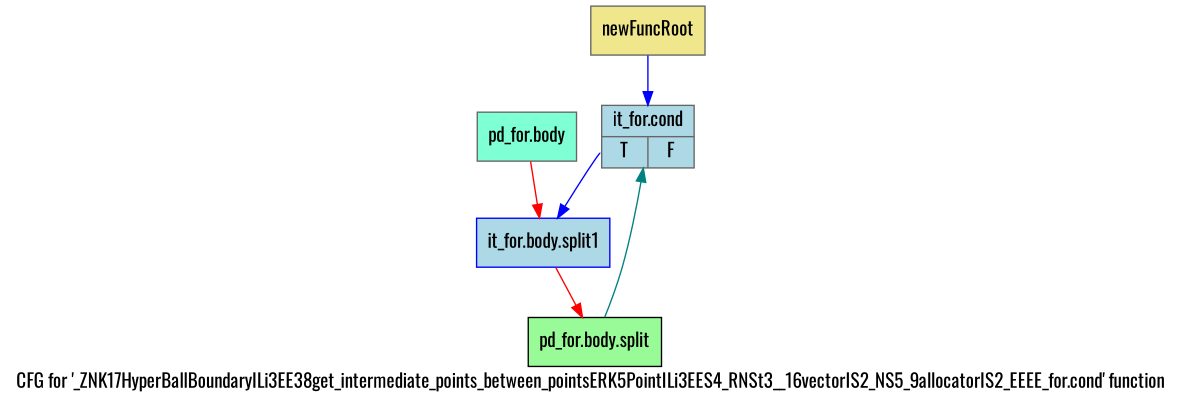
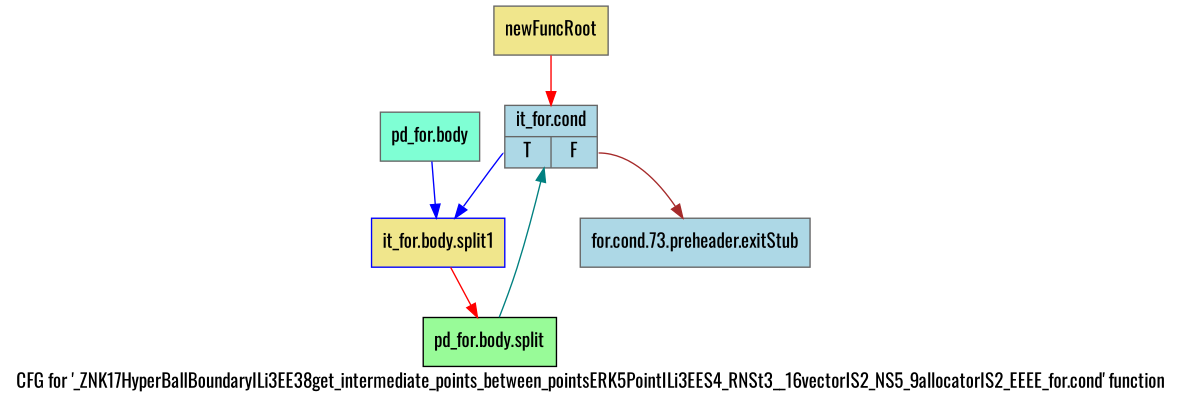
edge "newFuncRoot" -> "it_for.cond": color blue -> red
edge "pd_for.body" -> "it_for.body.split1": color red -> blue
node "it_for.body.split1": fillcolor lightblue -> khaki
node "for.cond.73.preheader.exitStub": added
